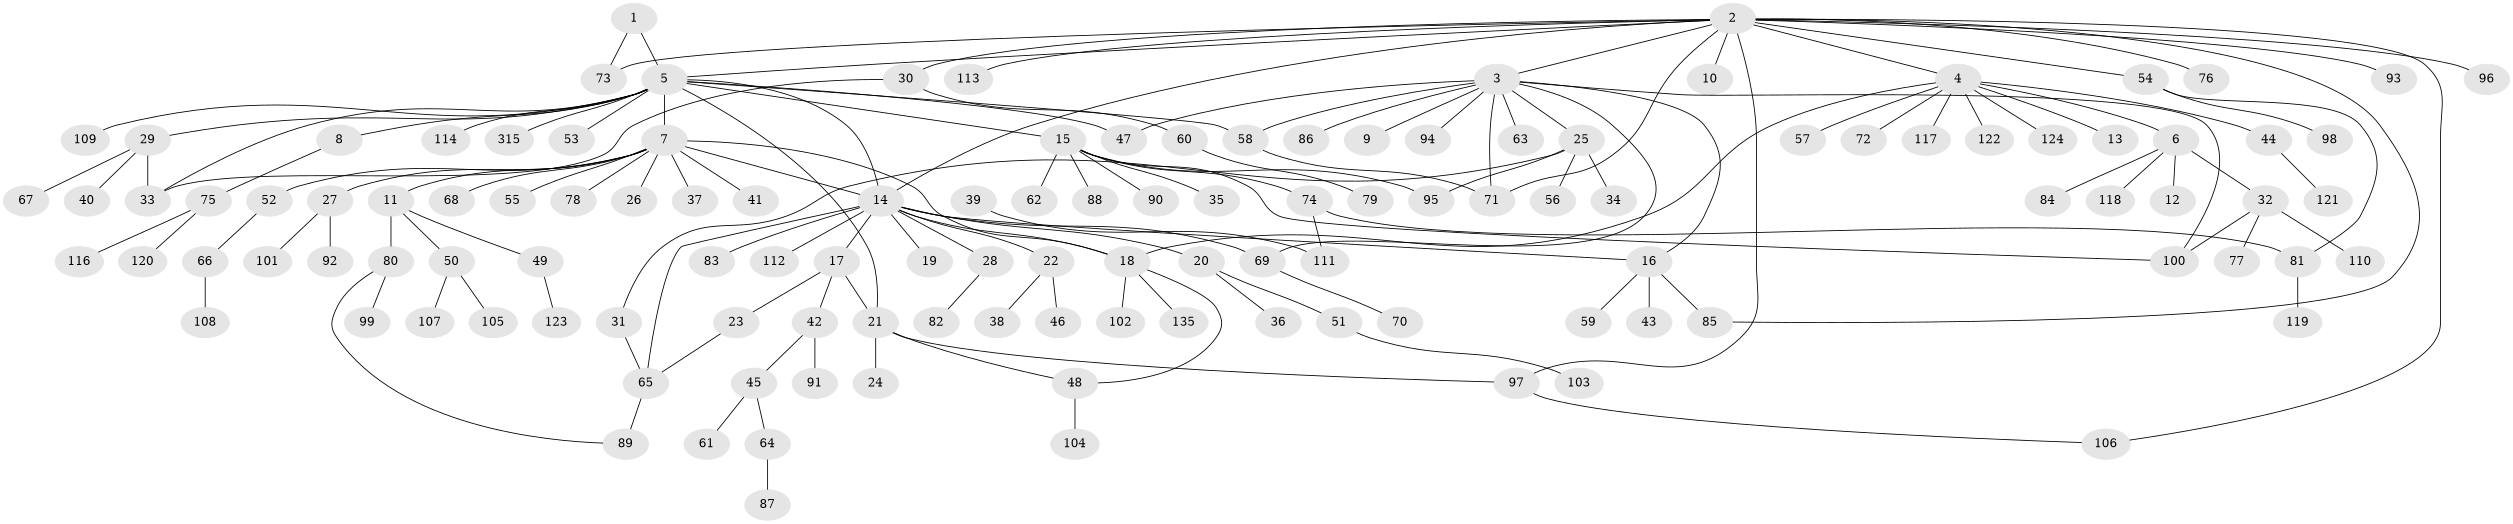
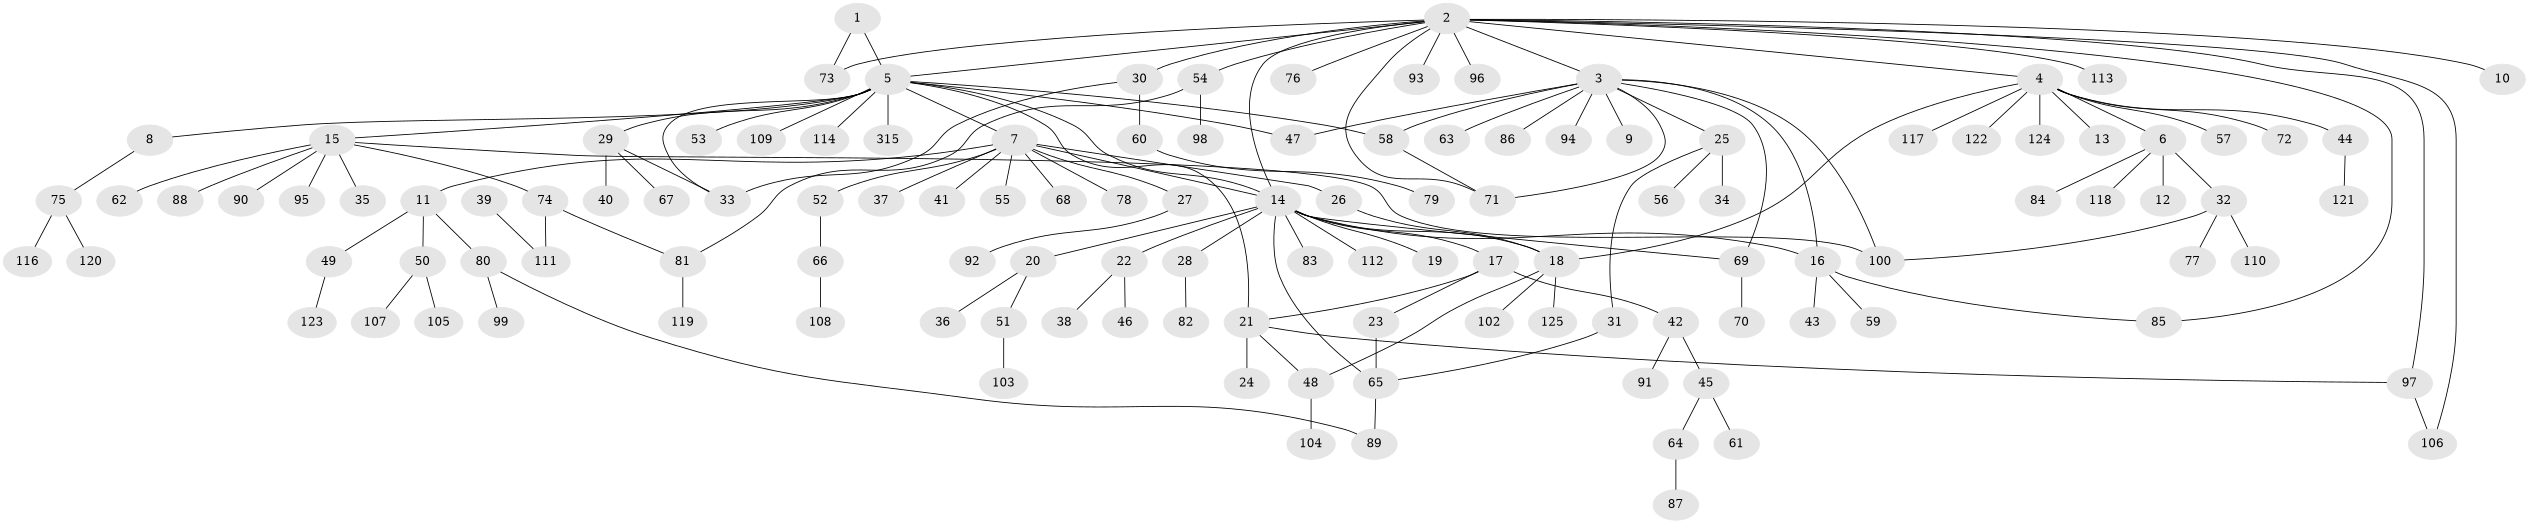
edge "25" -- "95": removed
edge "7" -- "18": now "26" -- "18"
node "101": removed
node "135": label "135" -> "125"
